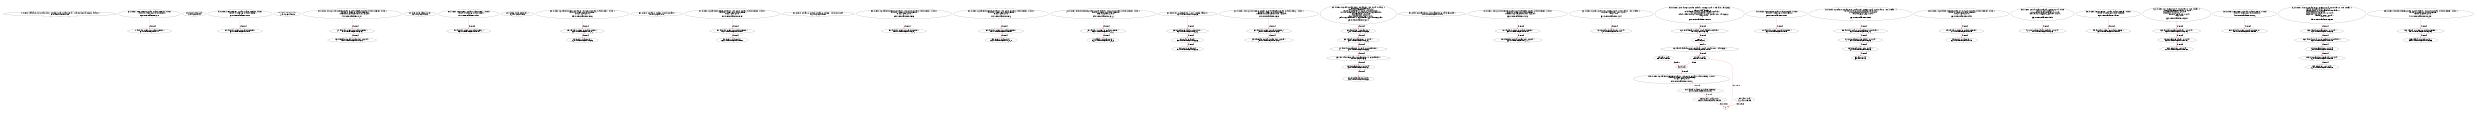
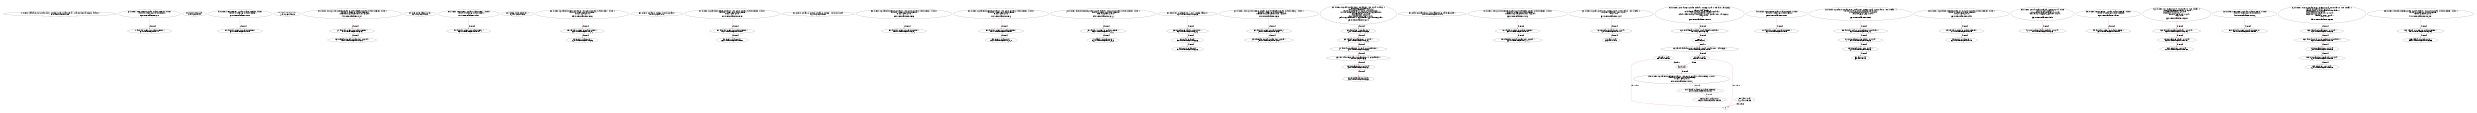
node "77_ return true; 585-return-78-78": added
edge "112_ to.call.value(amount); 836-expression_statement-113-113" -> "2": now "119_ return true; 889-return-120-120" -> "2"
